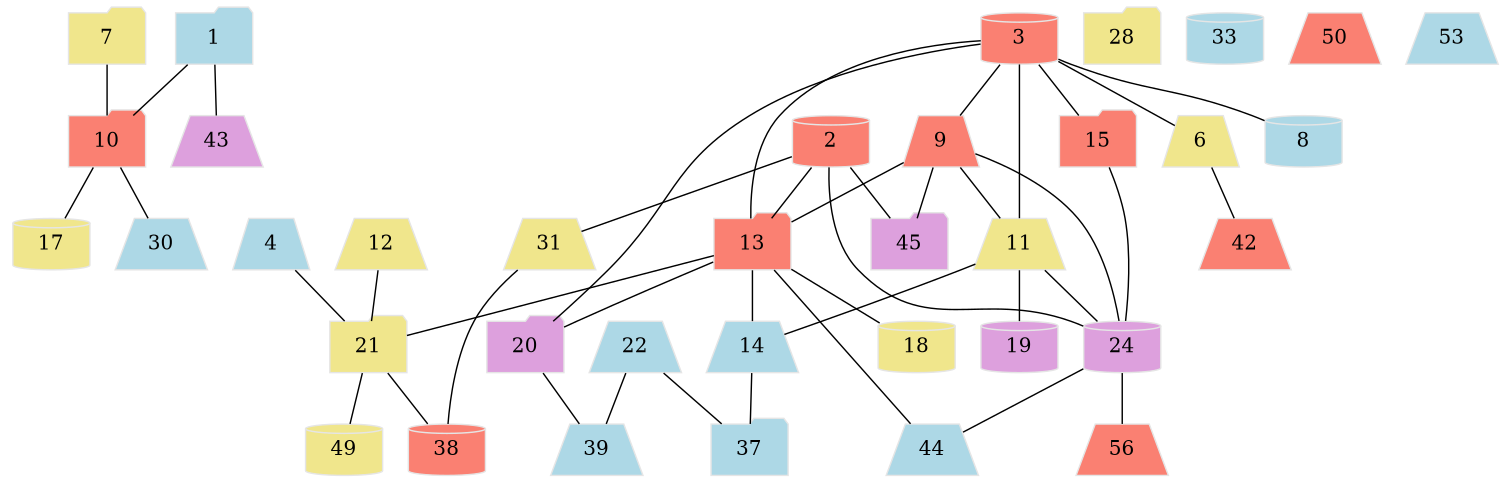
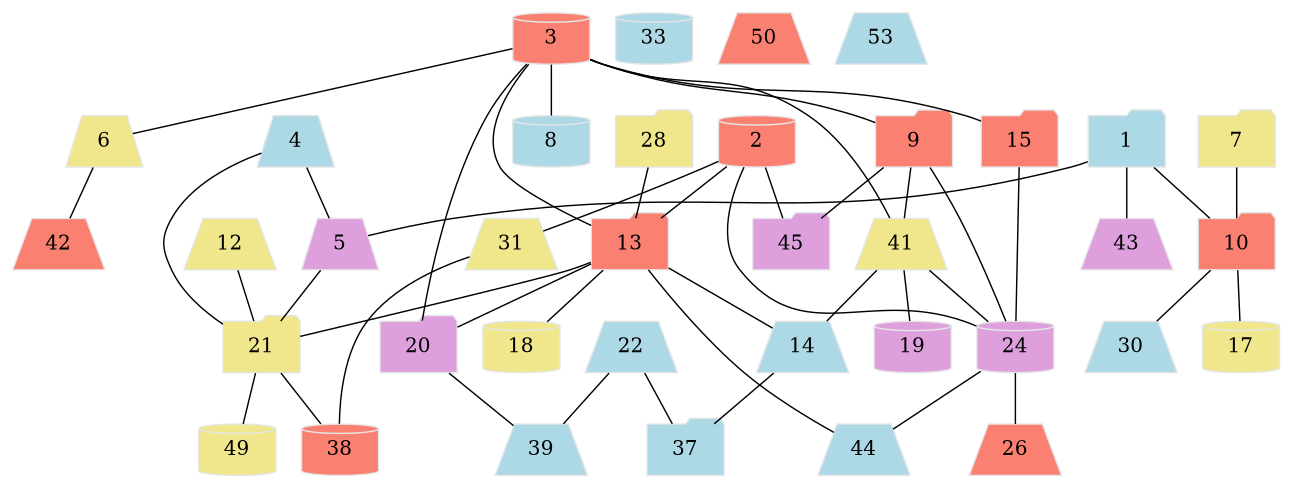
node "9": shape trapezium -> folder
edge "9" -- "13": now "28" -- "13"
node "5": added
node "11": label "11" -> "41"
node "56": label "56" -> "26"
